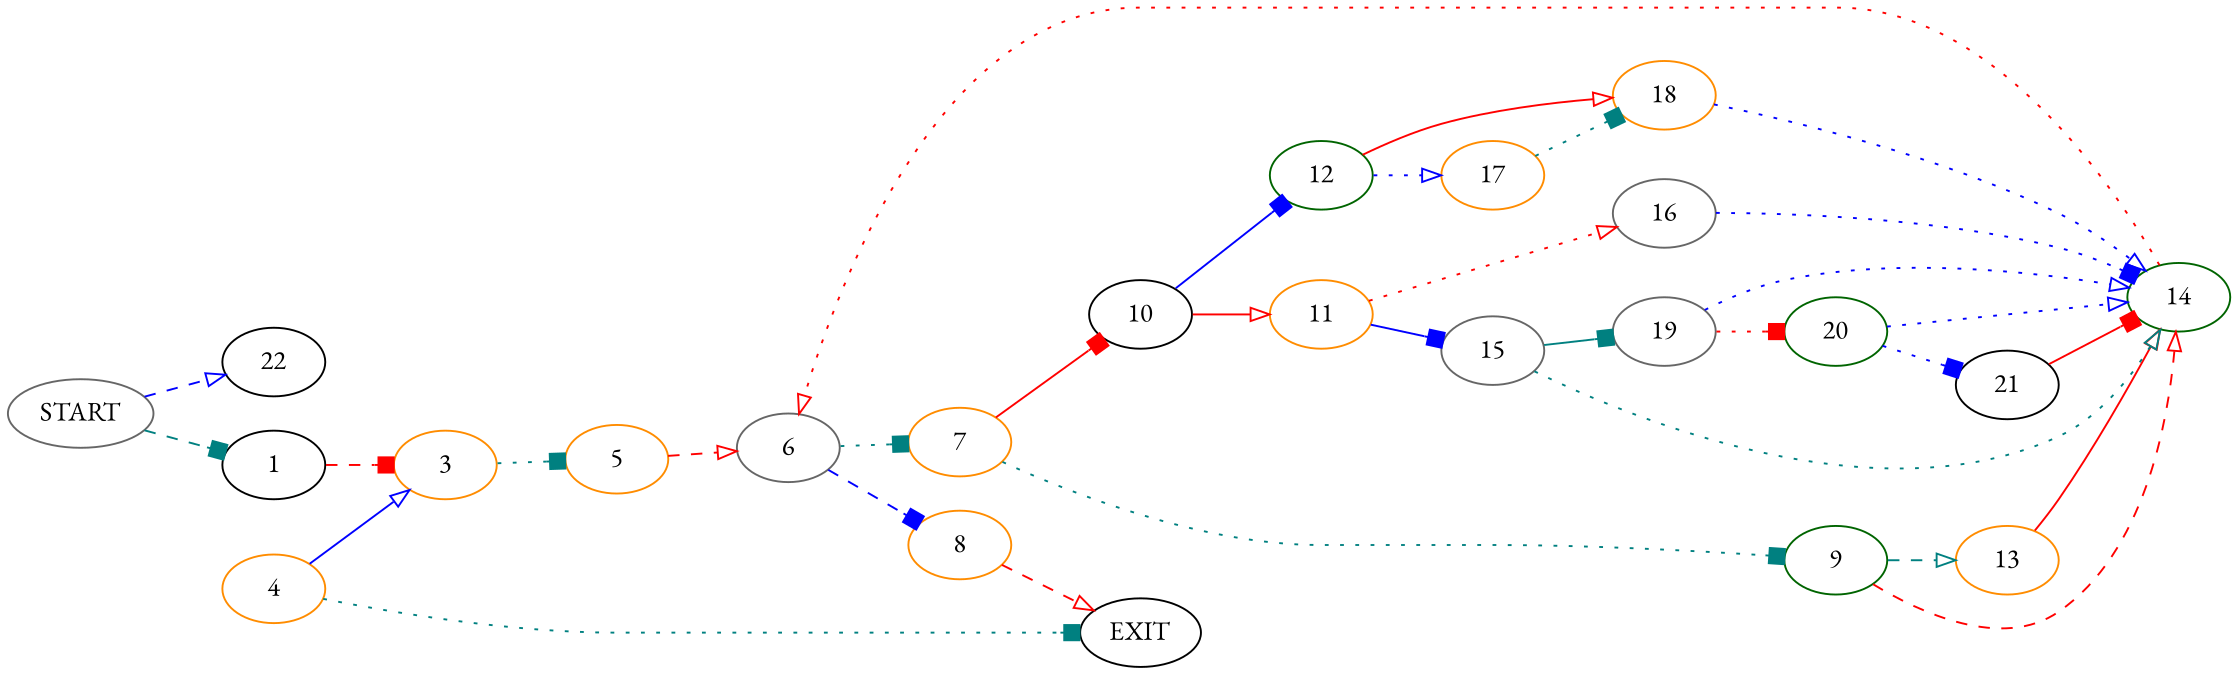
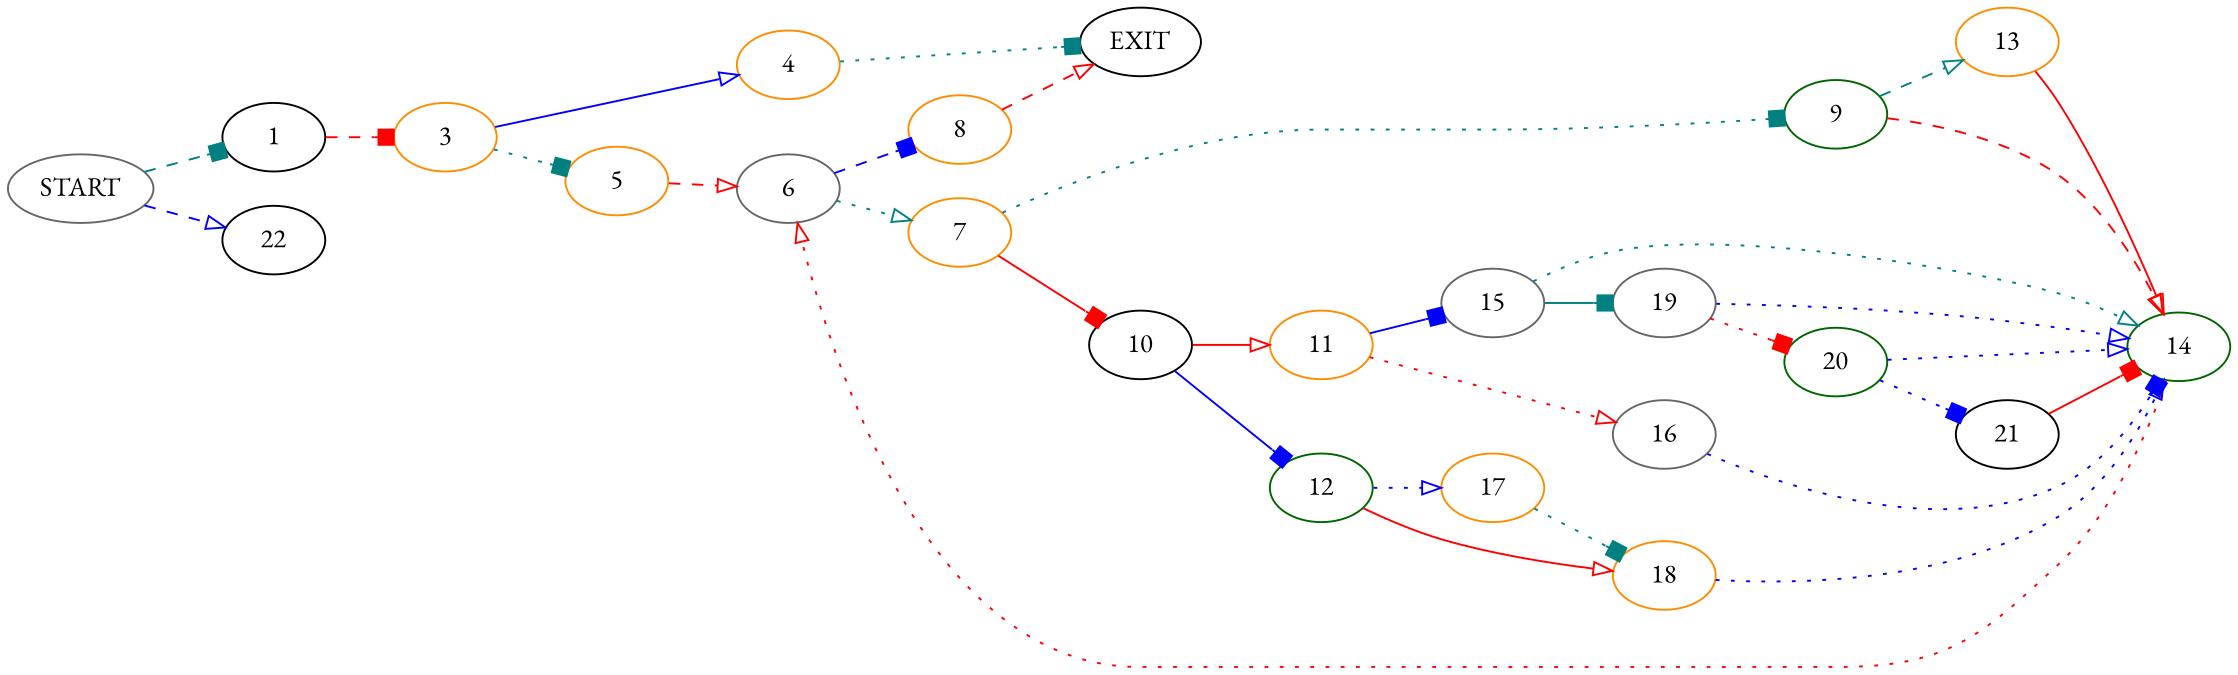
edge "6" -> "7": arrowhead box -> onormal
edge "4" -> "3": reversed
